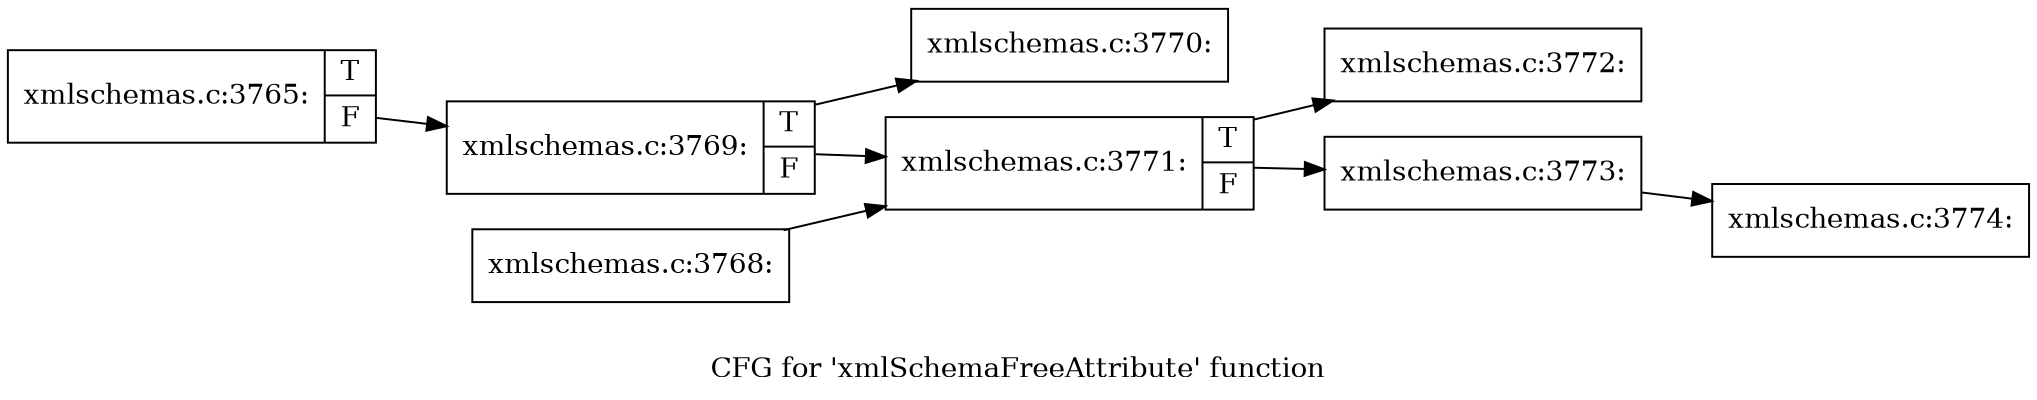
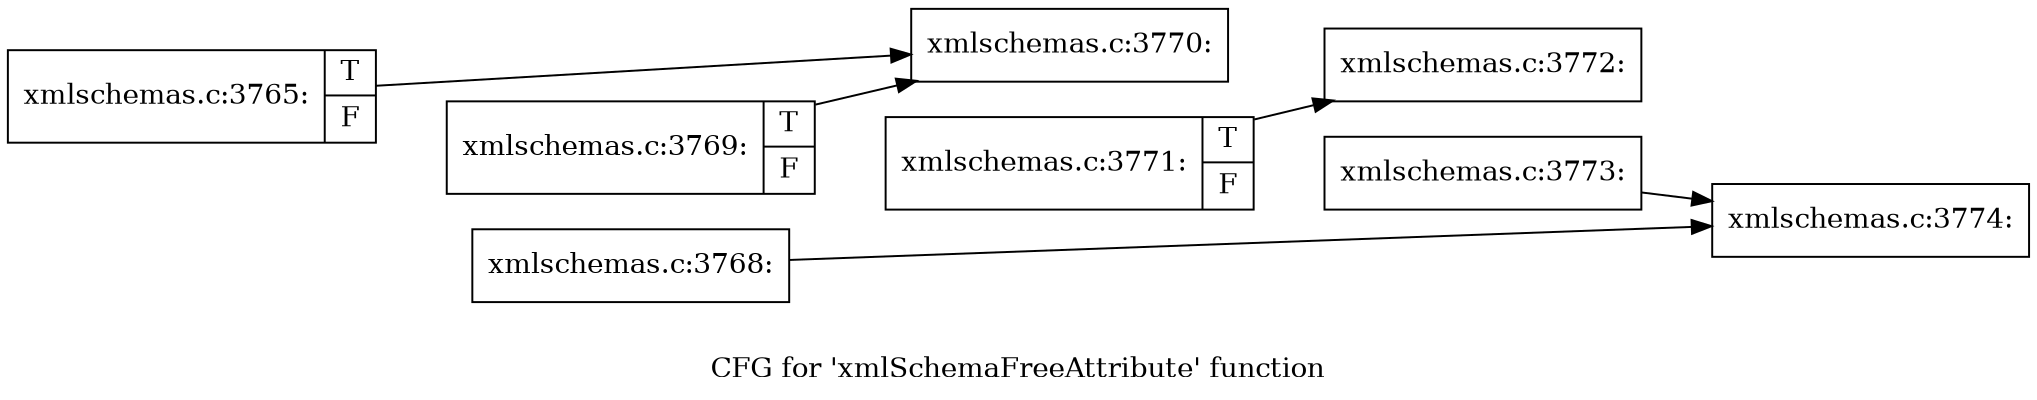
edge "xmlschemas.c:3765:" -> "xmlschemas.c:3769:": now "xmlschemas.c:3765:" -> "xmlschemas.c:3770:"
edge "xmlschemas.c:3769:" -> "xmlschemas.c:3771:": removed
edge "xmlschemas.c:3771:" -> "xmlschemas.c:3773:": removed
edge "xmlschemas.c:3768:" -> "xmlschemas.c:3771:": now "xmlschemas.c:3768:" -> "xmlschemas.c:3774:"
